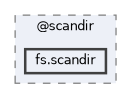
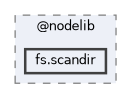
cluster "@scandir": label "@scandir" -> "@nodelib"
